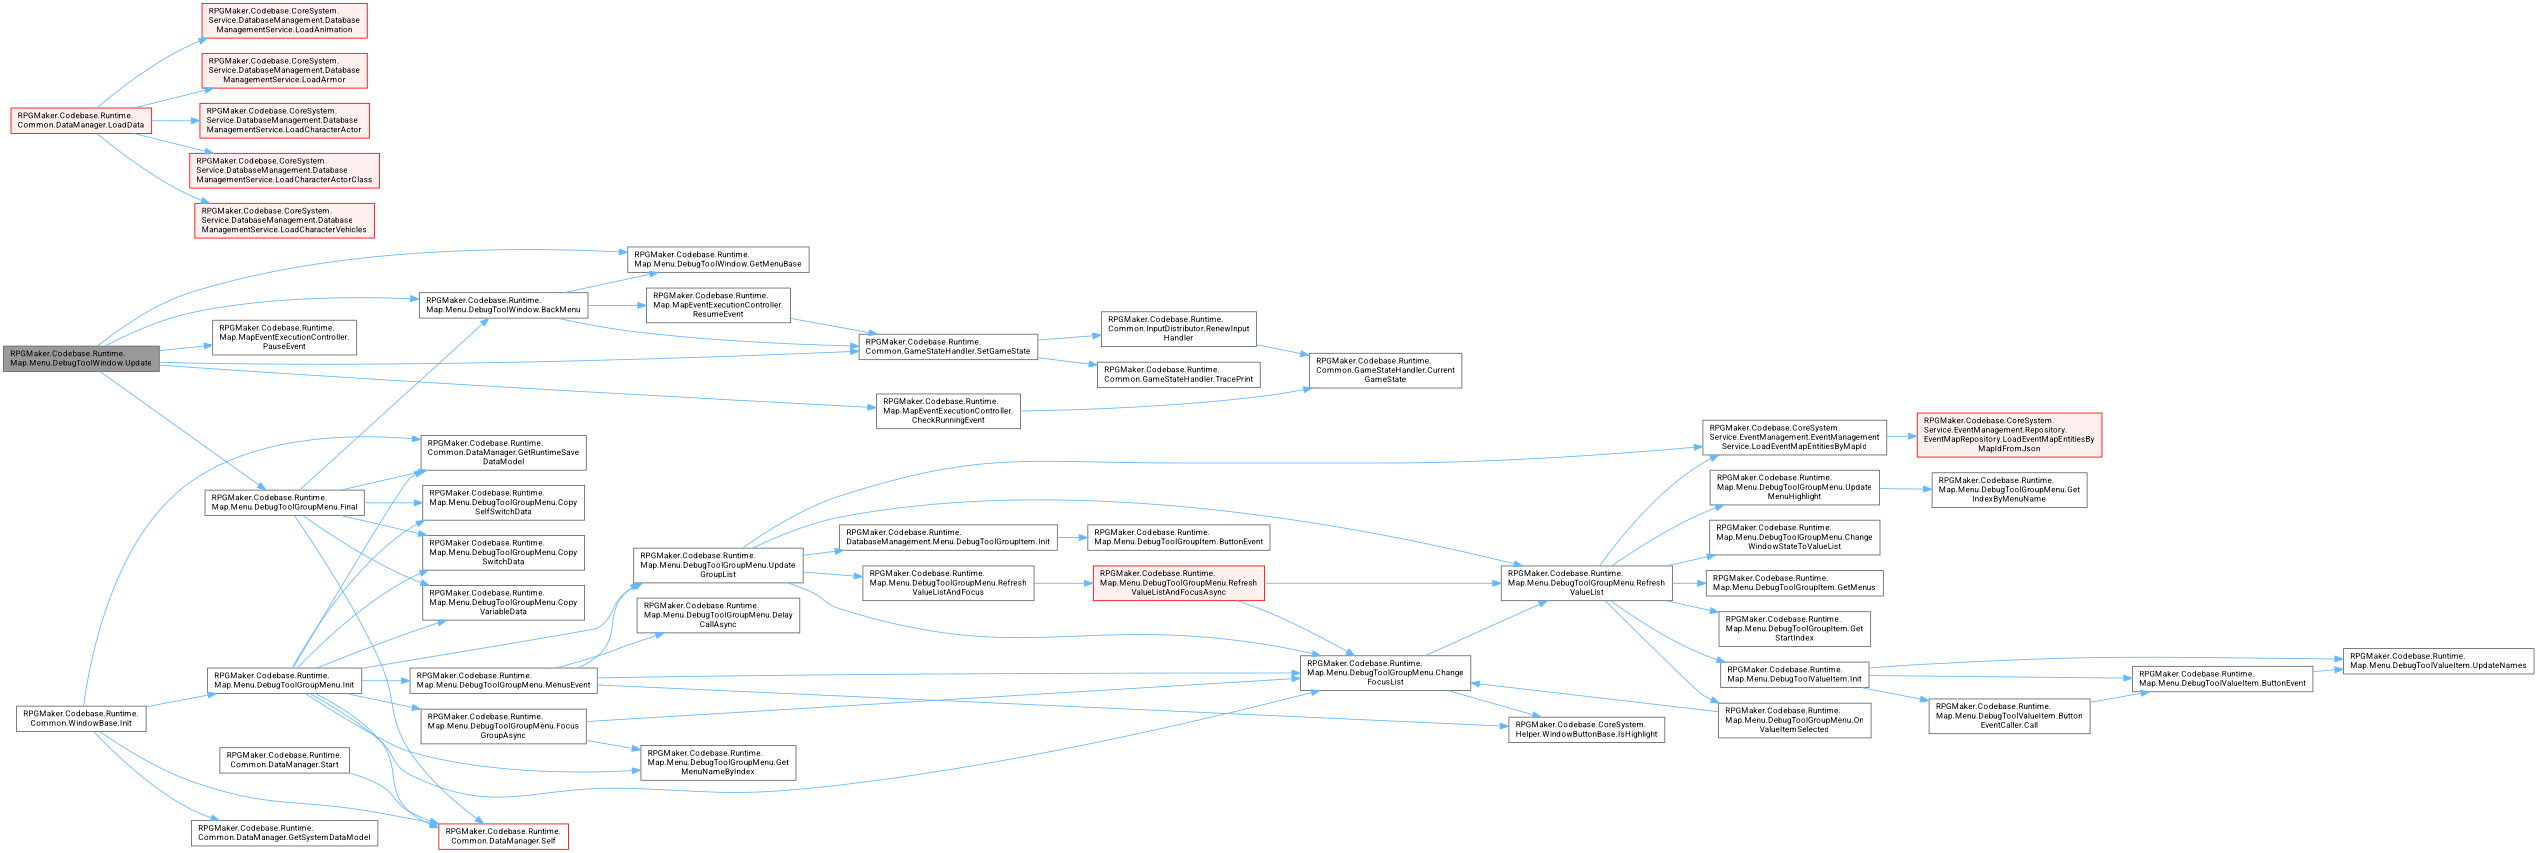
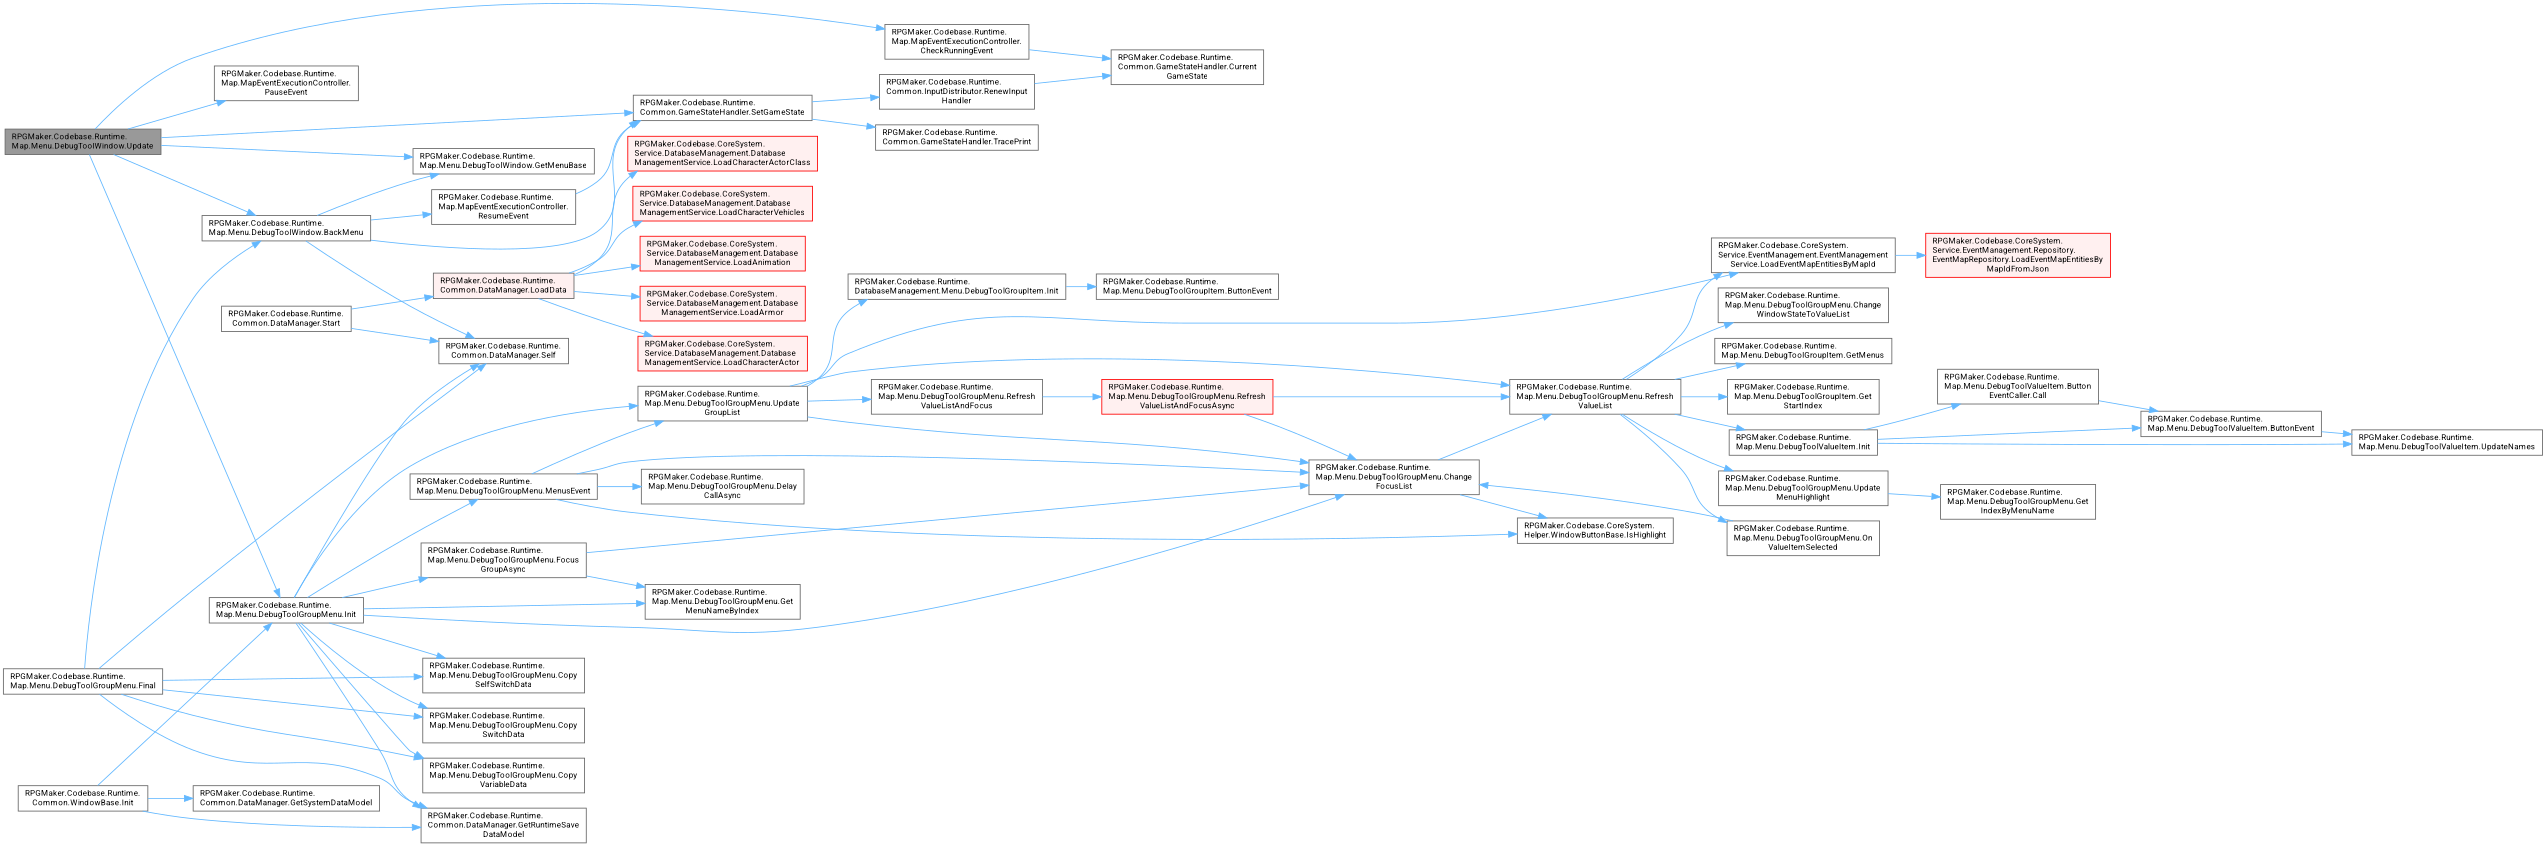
node "RPGMaker.Codebase.Runtime. Common.DataManager.LoadData": color red -> grey40
edge "RPGMaker.Codebase.Runtime. Common.DataManager.Start" -> "RPGMaker.Codebase.Runtime. Common.DataManager.LoadData": added
edge "RPGMaker.Codebase.Runtime. Map.Menu.DebugToolWindow.Update" -> "RPGMaker.Codebase.Runtime. Map.Menu.DebugToolGroupMenu.Final": now "RPGMaker.Codebase.Runtime. Map.Menu.DebugToolWindow.Update" -> "RPGMaker.Codebase.Runtime. Map.Menu.DebugToolGroupMenu.Init"
edge "RPGMaker.Codebase.Runtime. Common.WindowBase.Init" -> "RPGMaker.Codebase.Runtime. Common.DataManager.Self": now "RPGMaker.Codebase.Runtime. Map.Menu.DebugToolWindow.BackMenu" -> "RPGMaker.Codebase.Runtime. Common.DataManager.Self"
node "RPGMaker.Codebase.Runtime. Common.DataManager.Self": color red -> grey40
